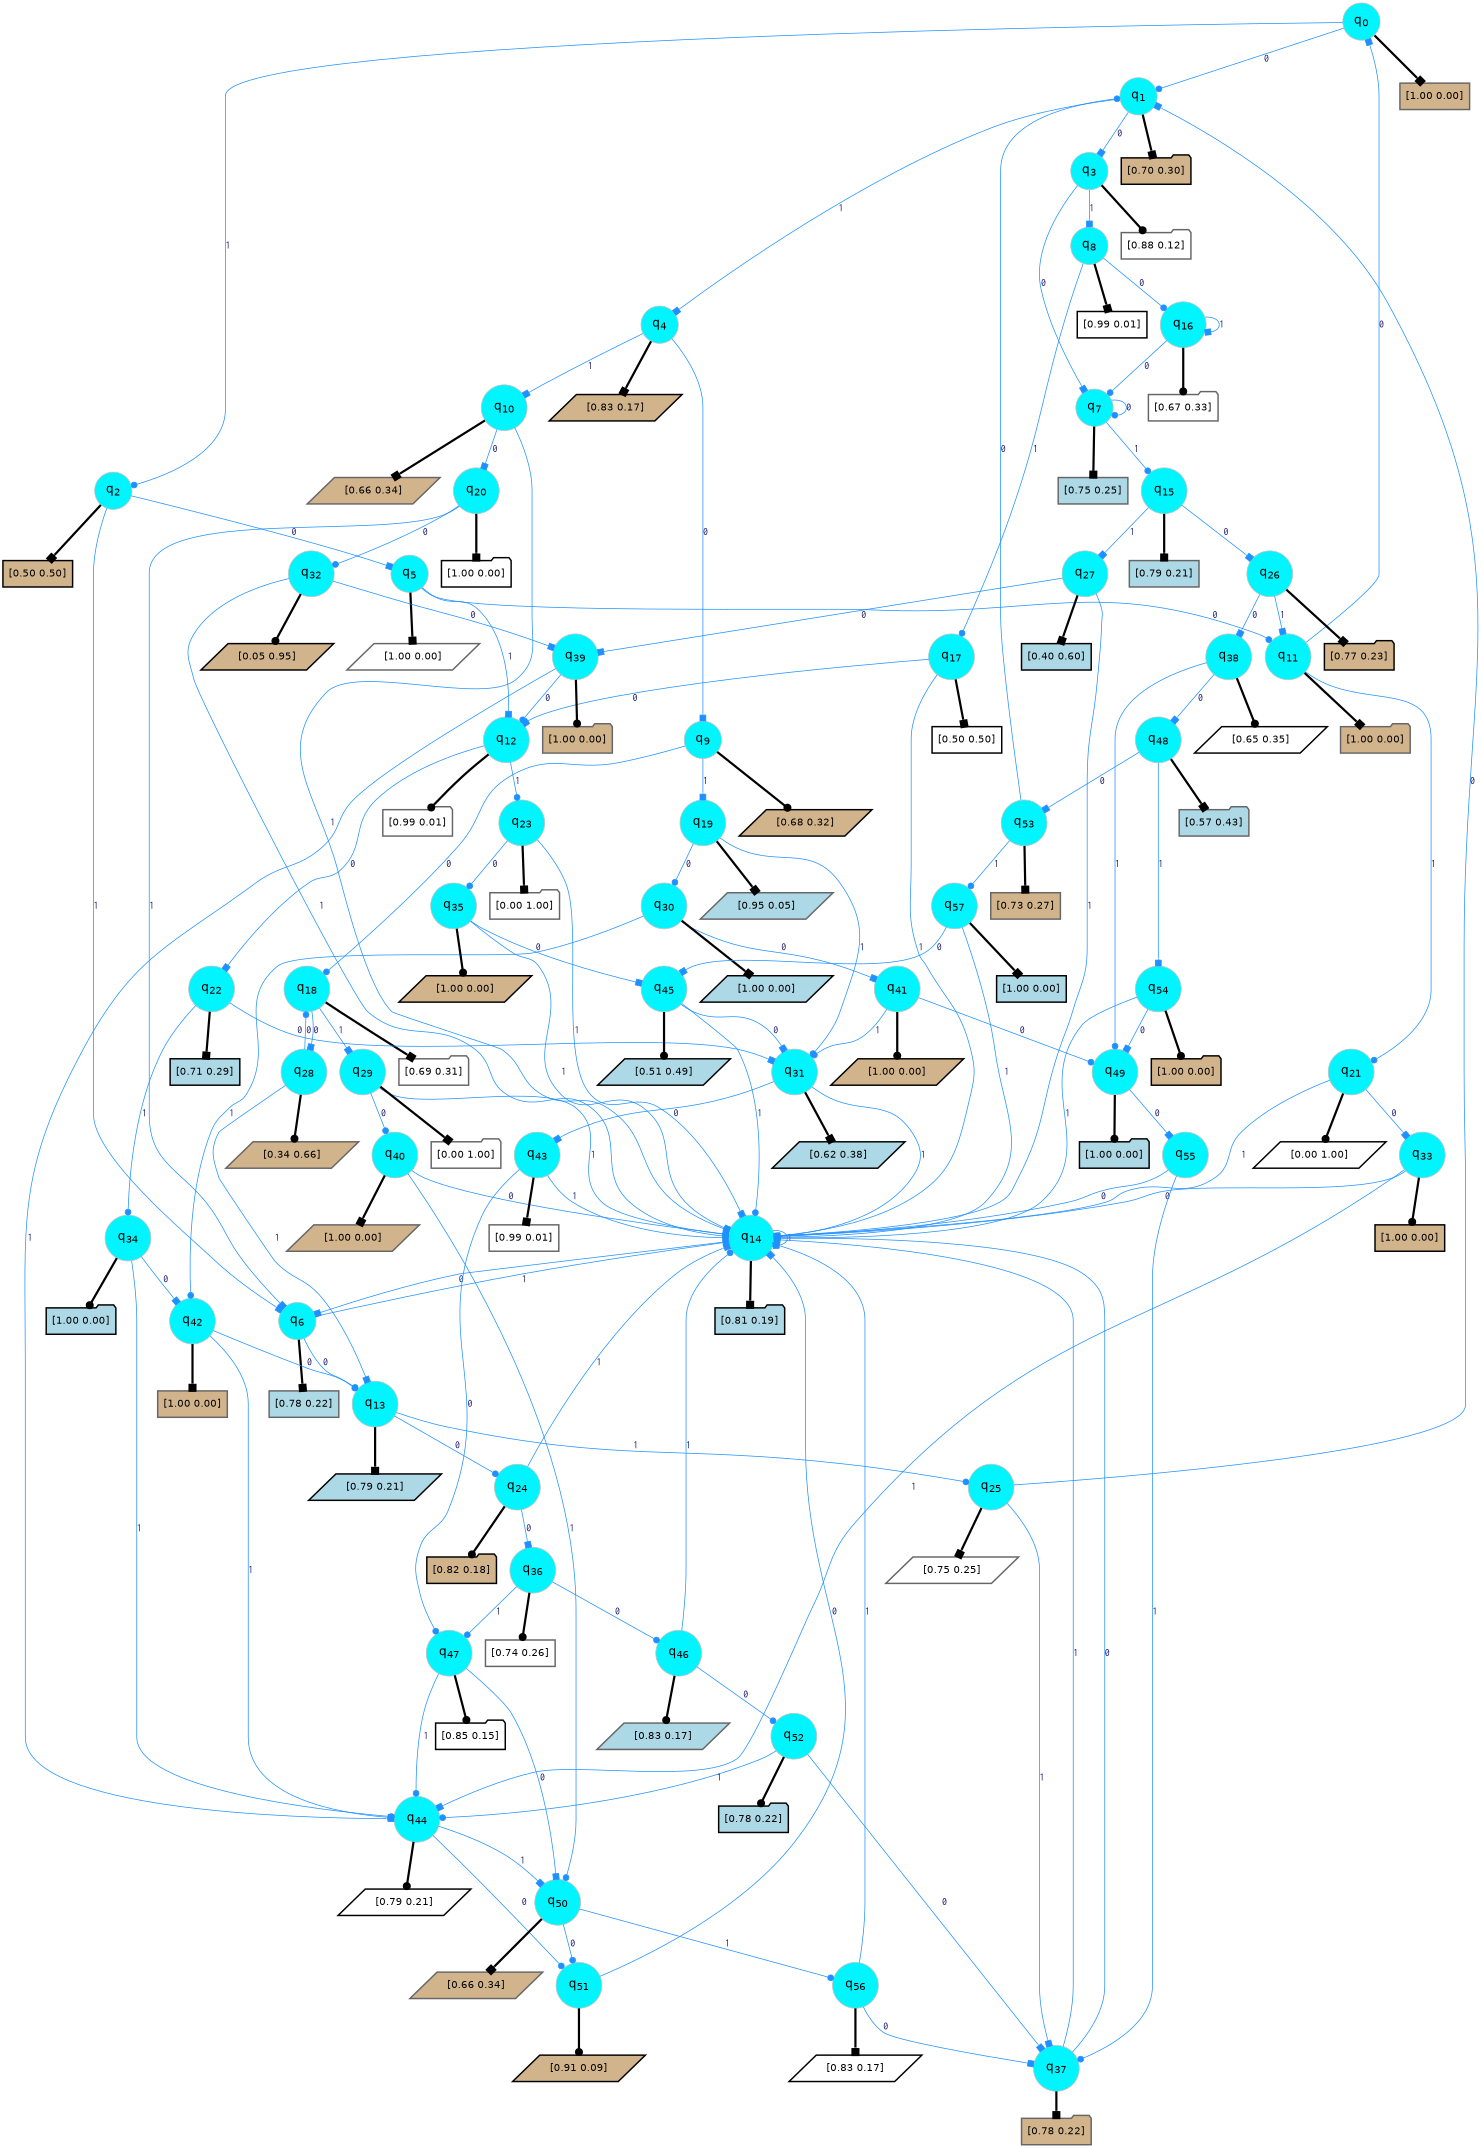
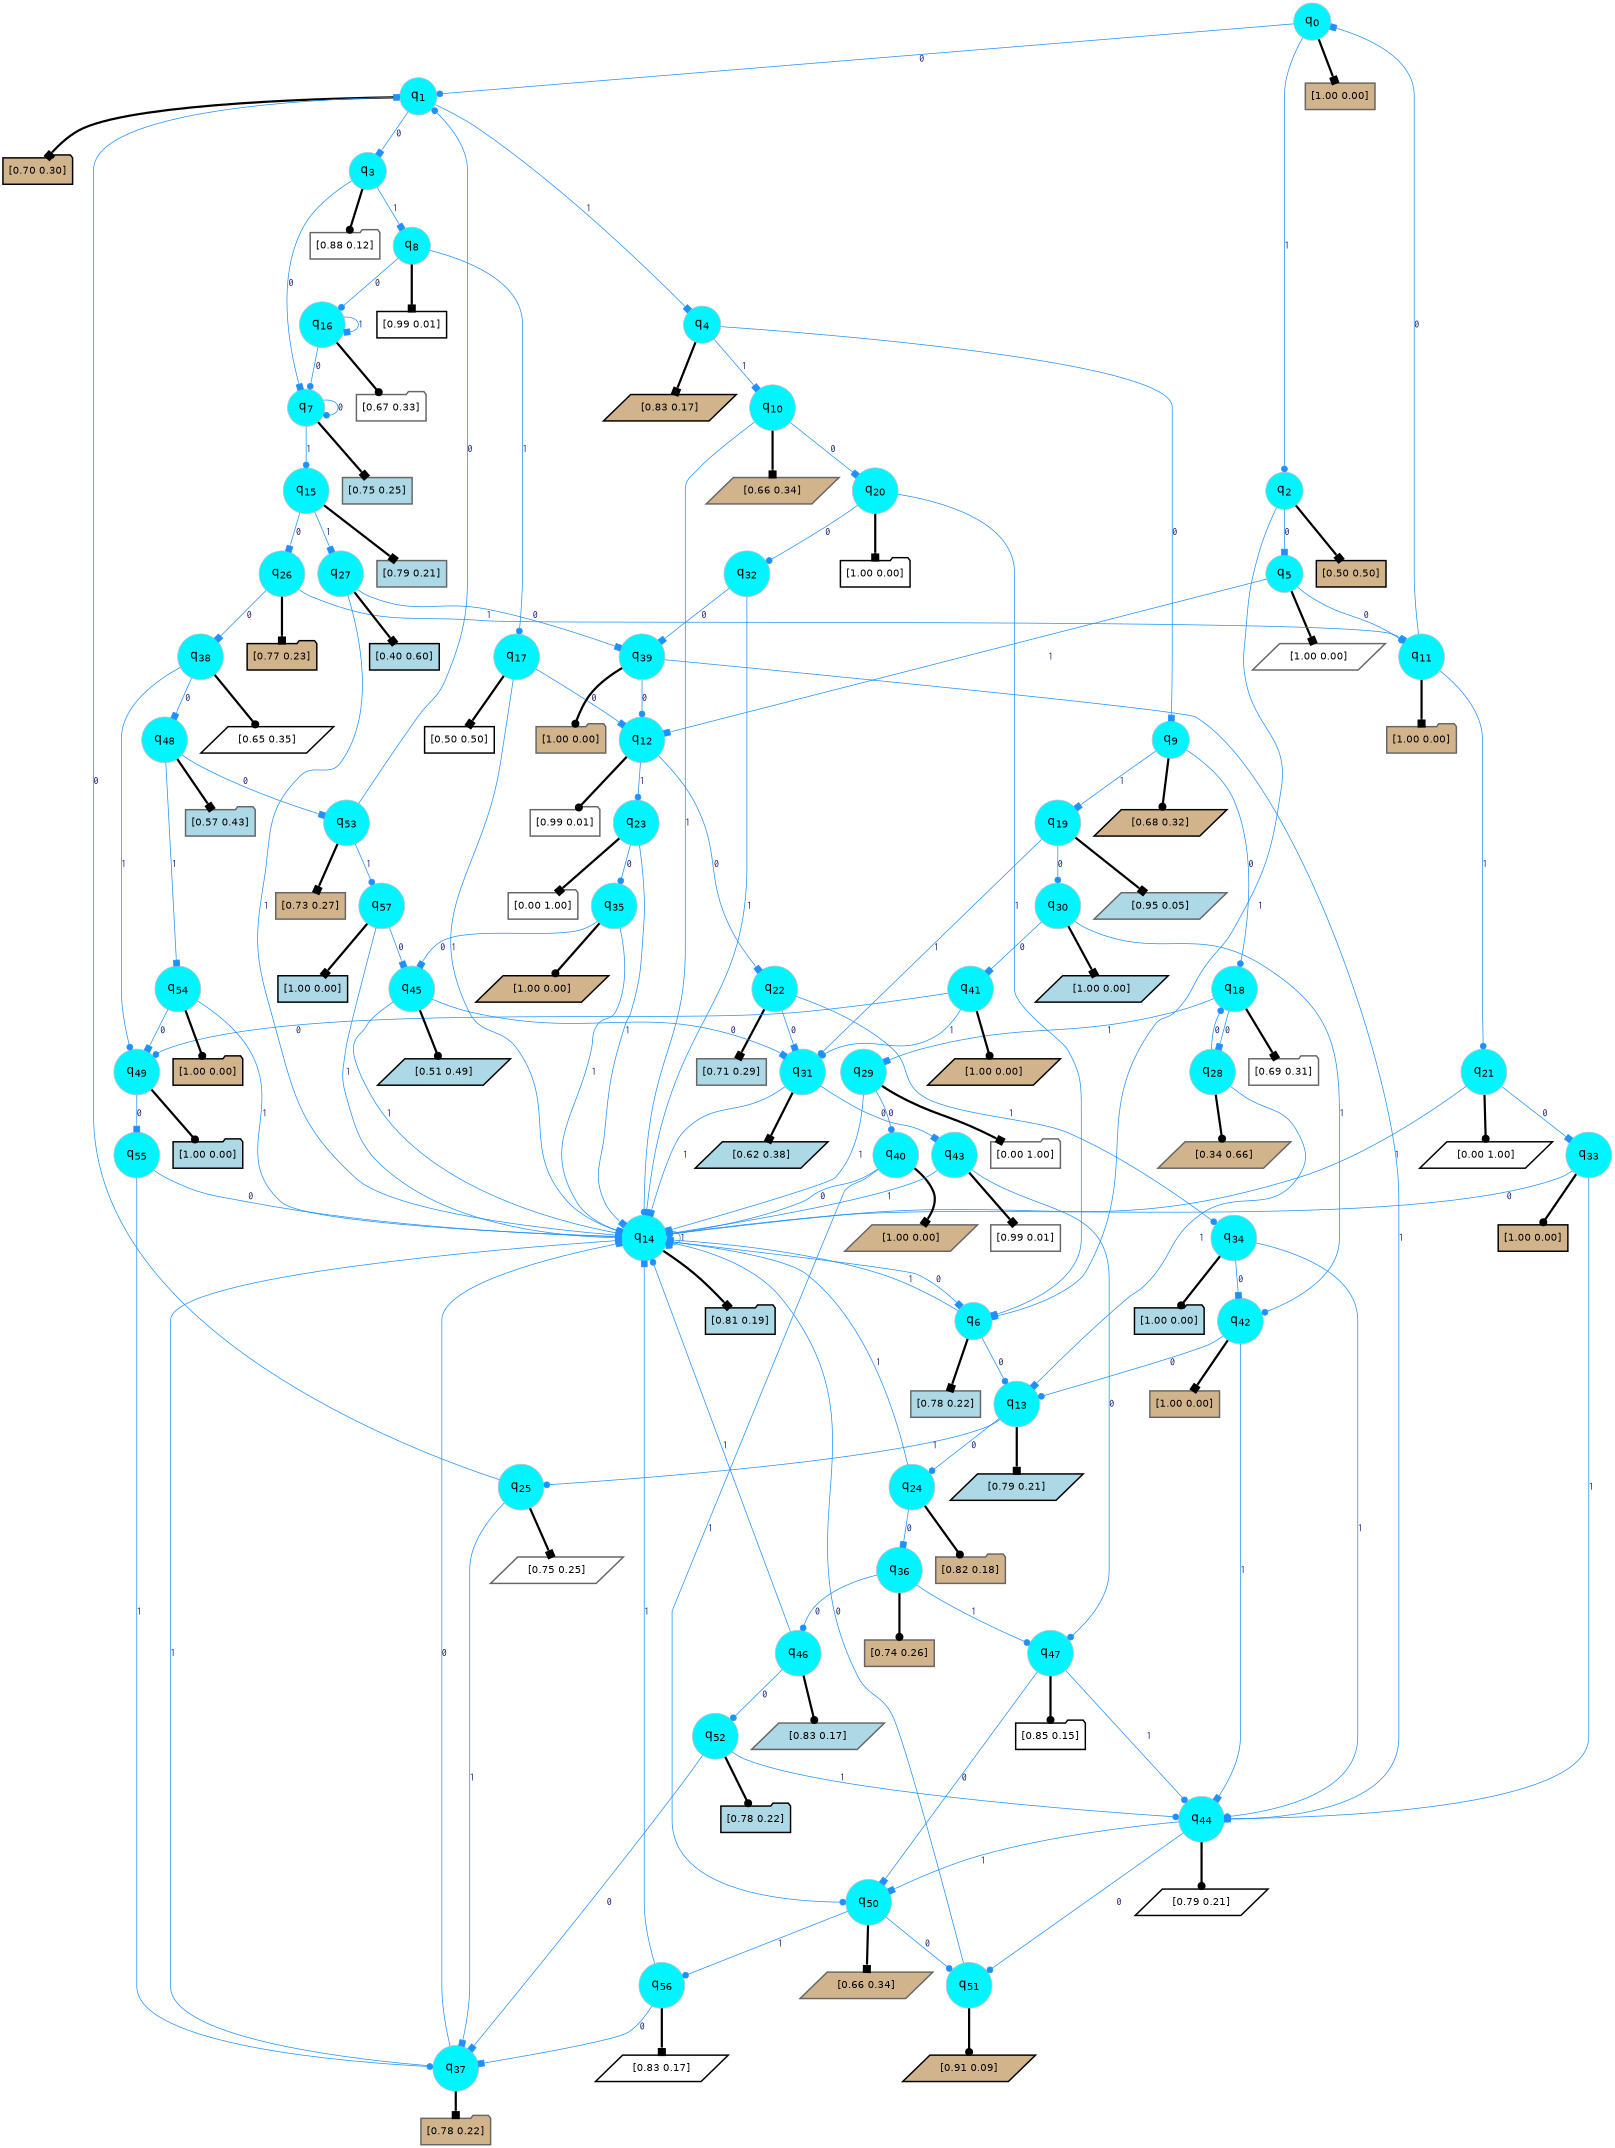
node "[0.05 0.95]": removed
node "[0.71 0.29]": color black -> gray40
node "[0.82 0.18]": color black -> gray40
node "[0.74 0.26]": fillcolor white -> tan
